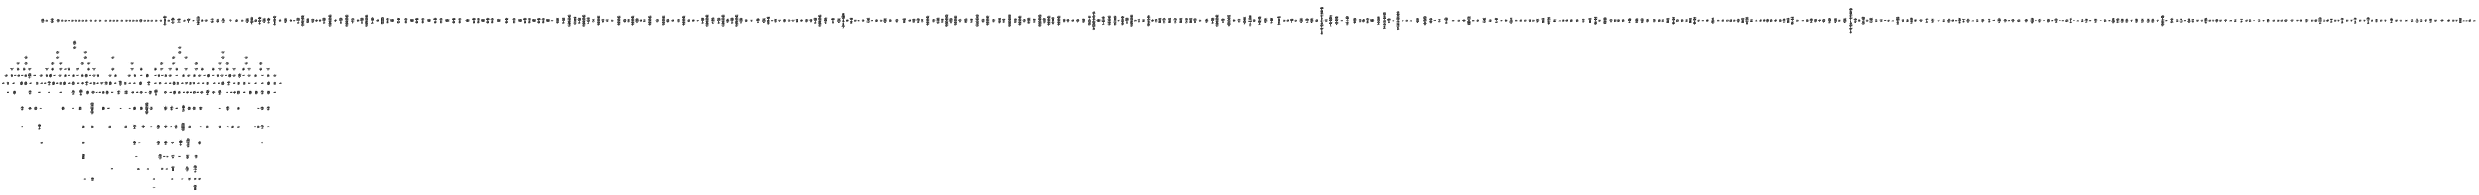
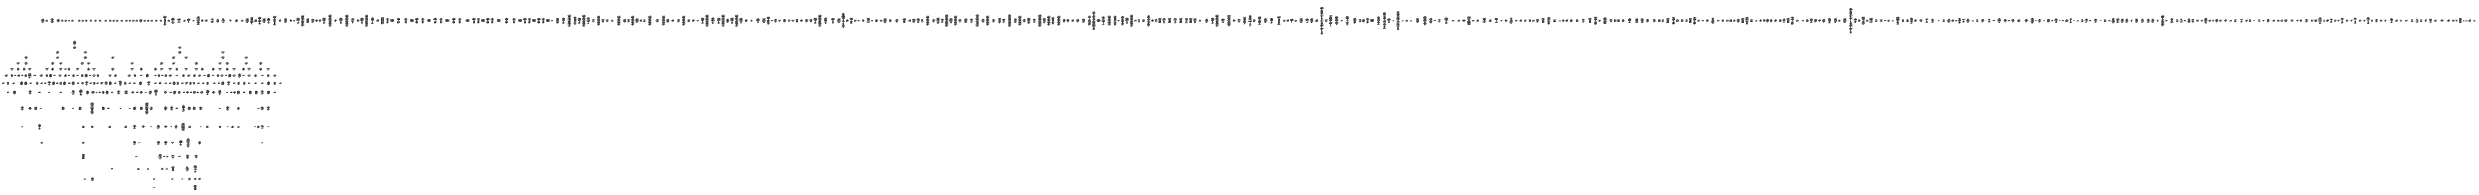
node "# 0x423 JUMPDEST PUSHX Data JUMP": removed
